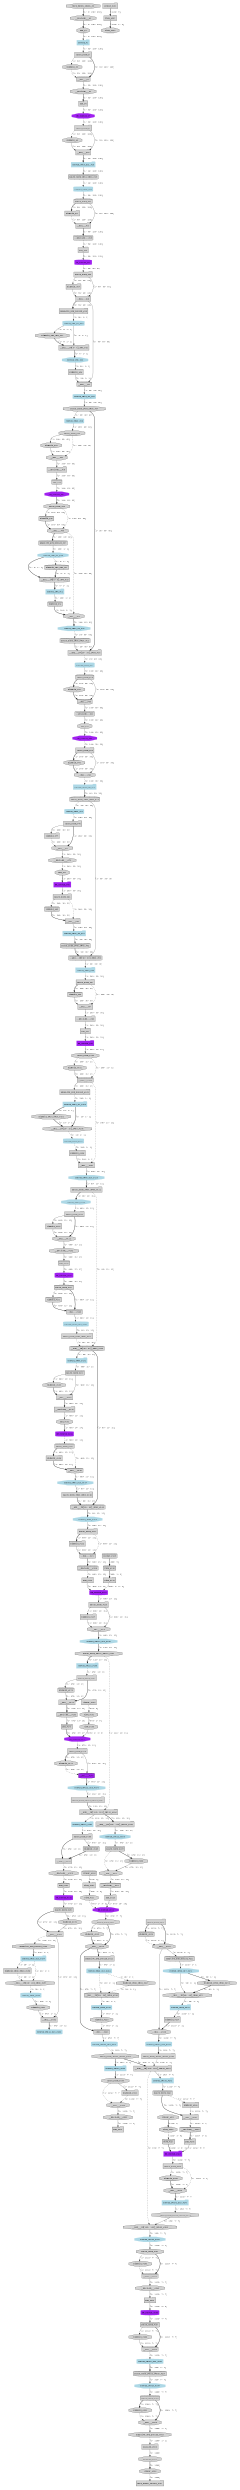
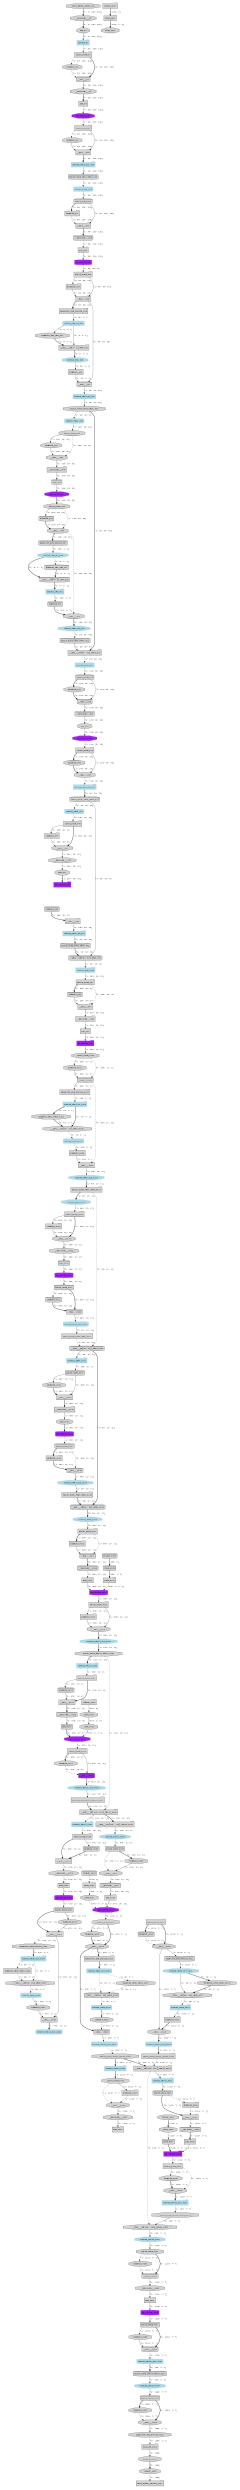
node "batch_norm_#81": removed
